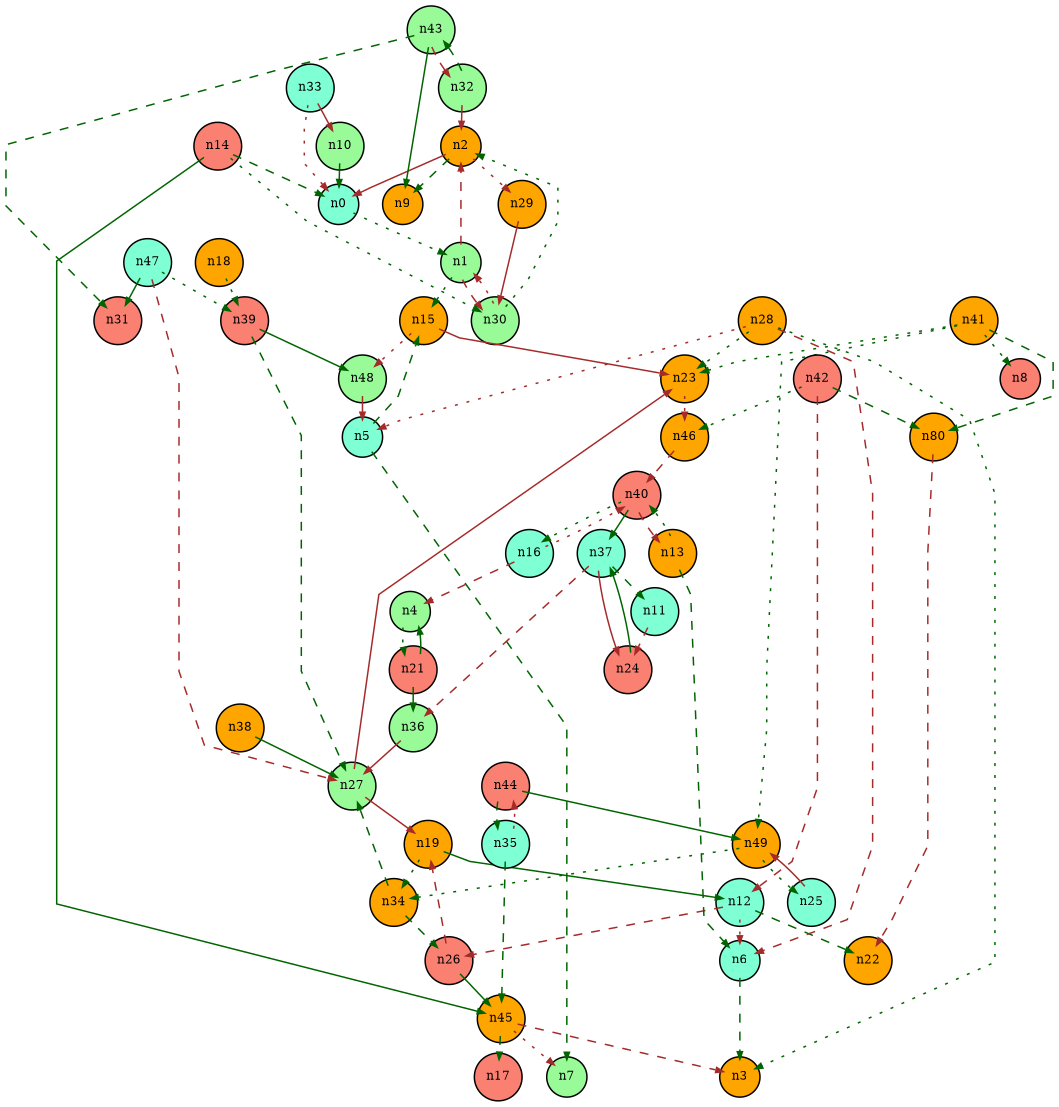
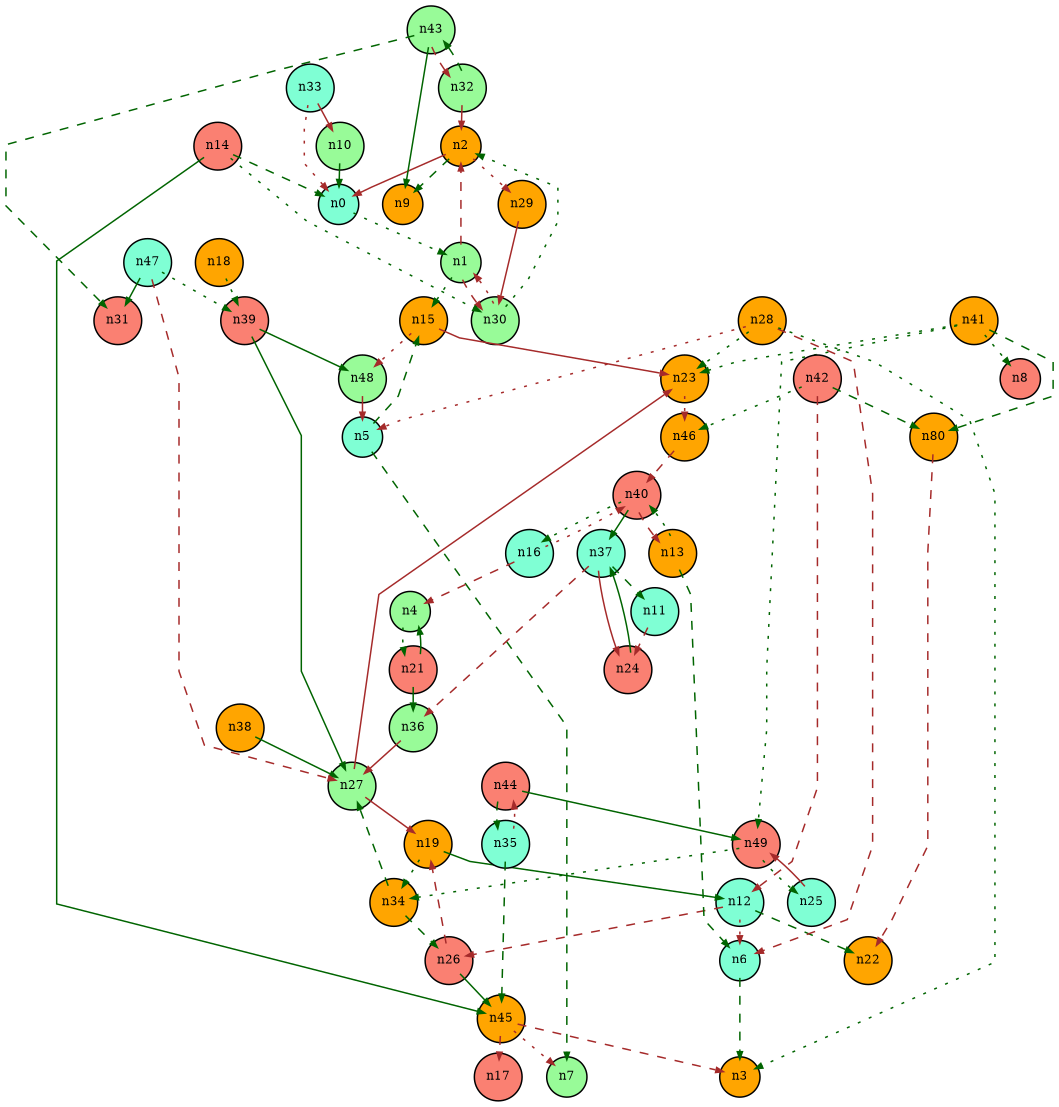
edge "n39" -> "n27": style dashed -> solid
node "n49": fillcolor orange -> salmon
edge "n45" -> "n17": color darkgreen -> brown
